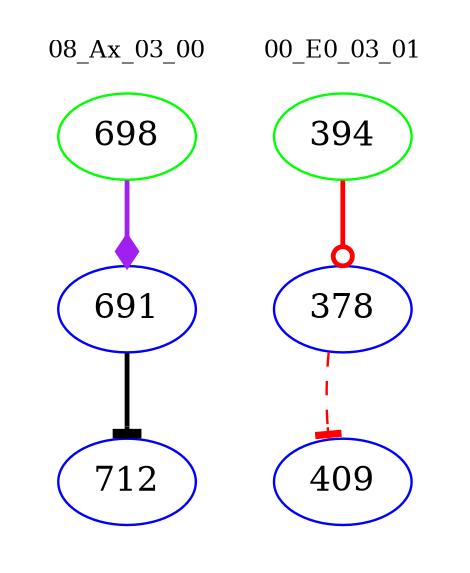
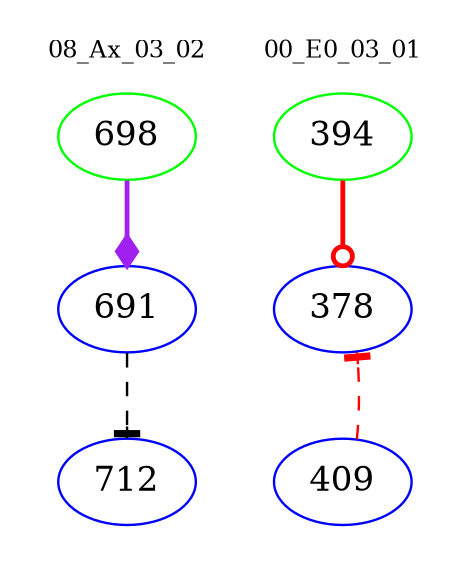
cluster "08_Ax_03_00": label "08_Ax_03_00" -> "08_Ax_03_02"
edge "691" -> "712": style bold -> dashed
edge "378" -> "409": reversed
